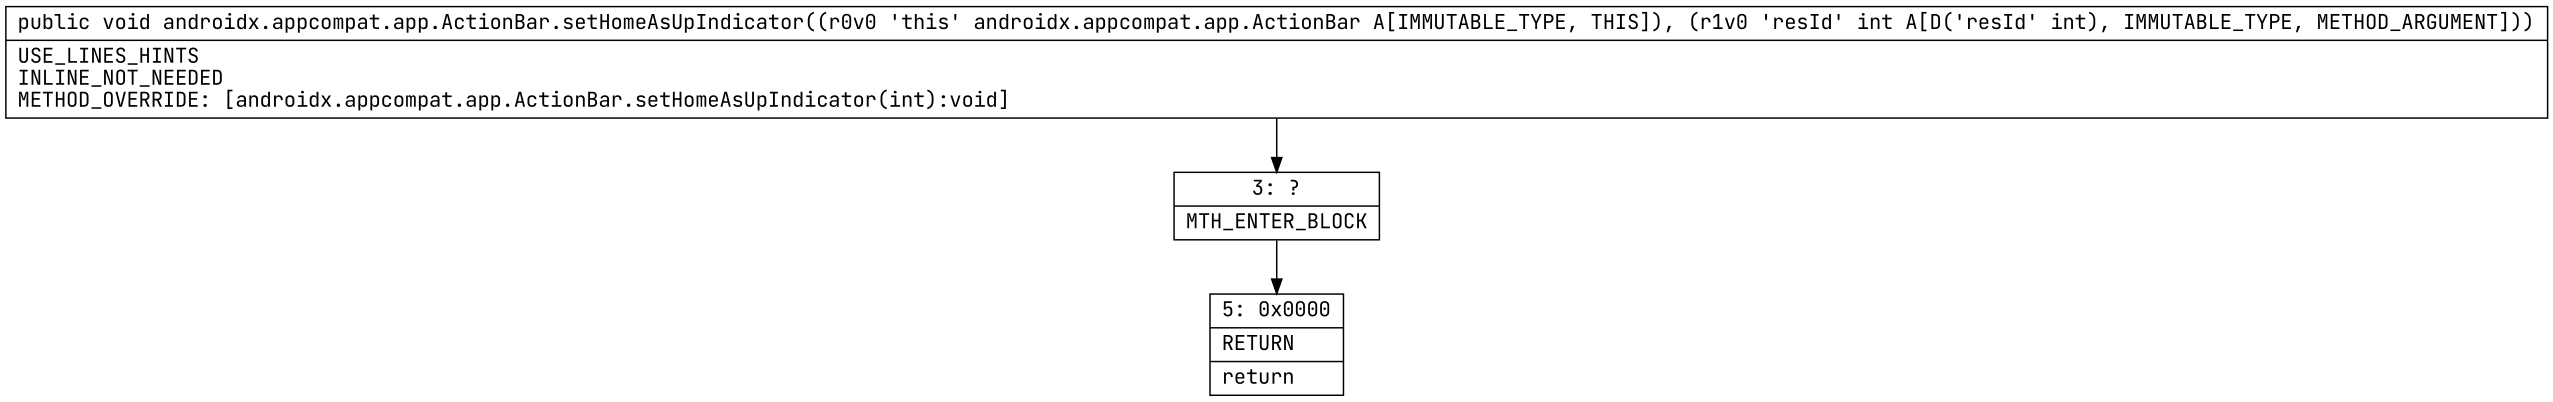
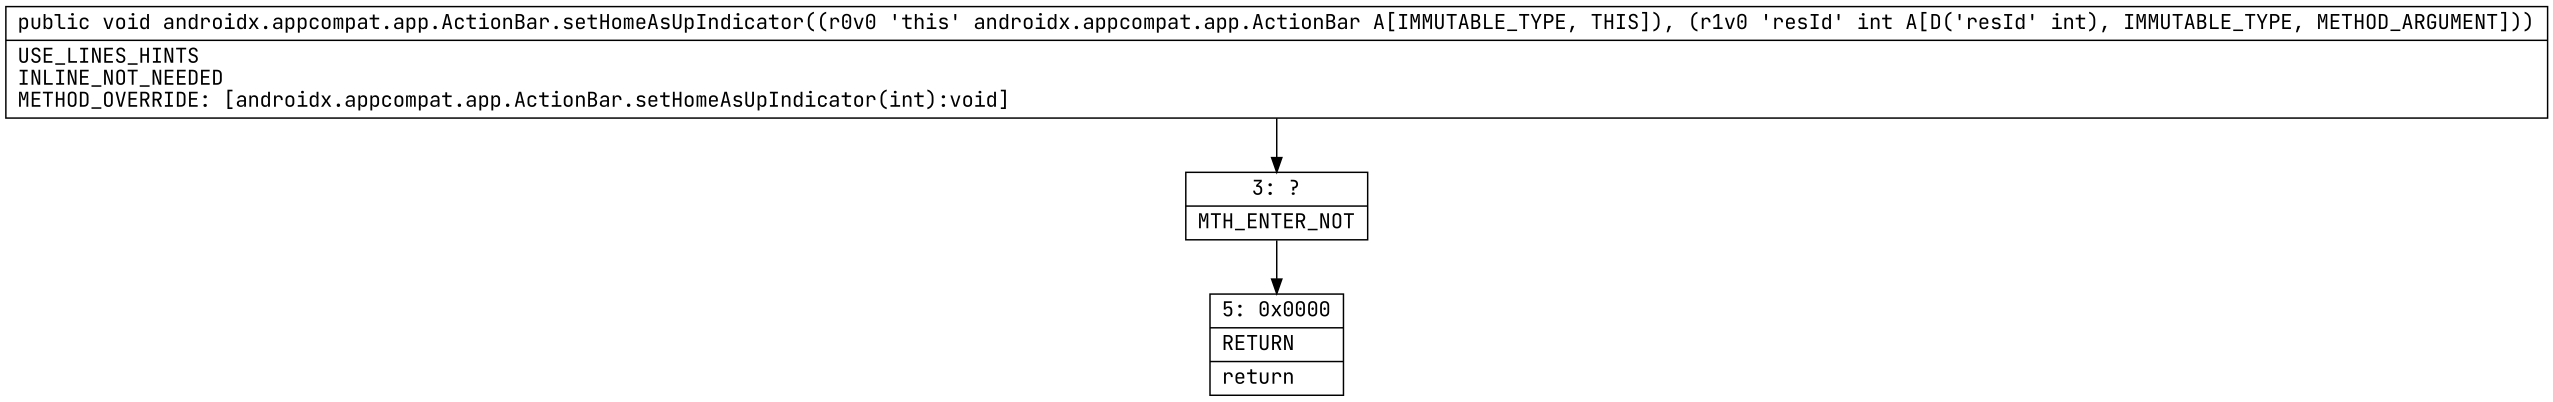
node "3: ?": text "MTH_ENTER_BLOCK" -> "MTH_ENTER_NOT"
